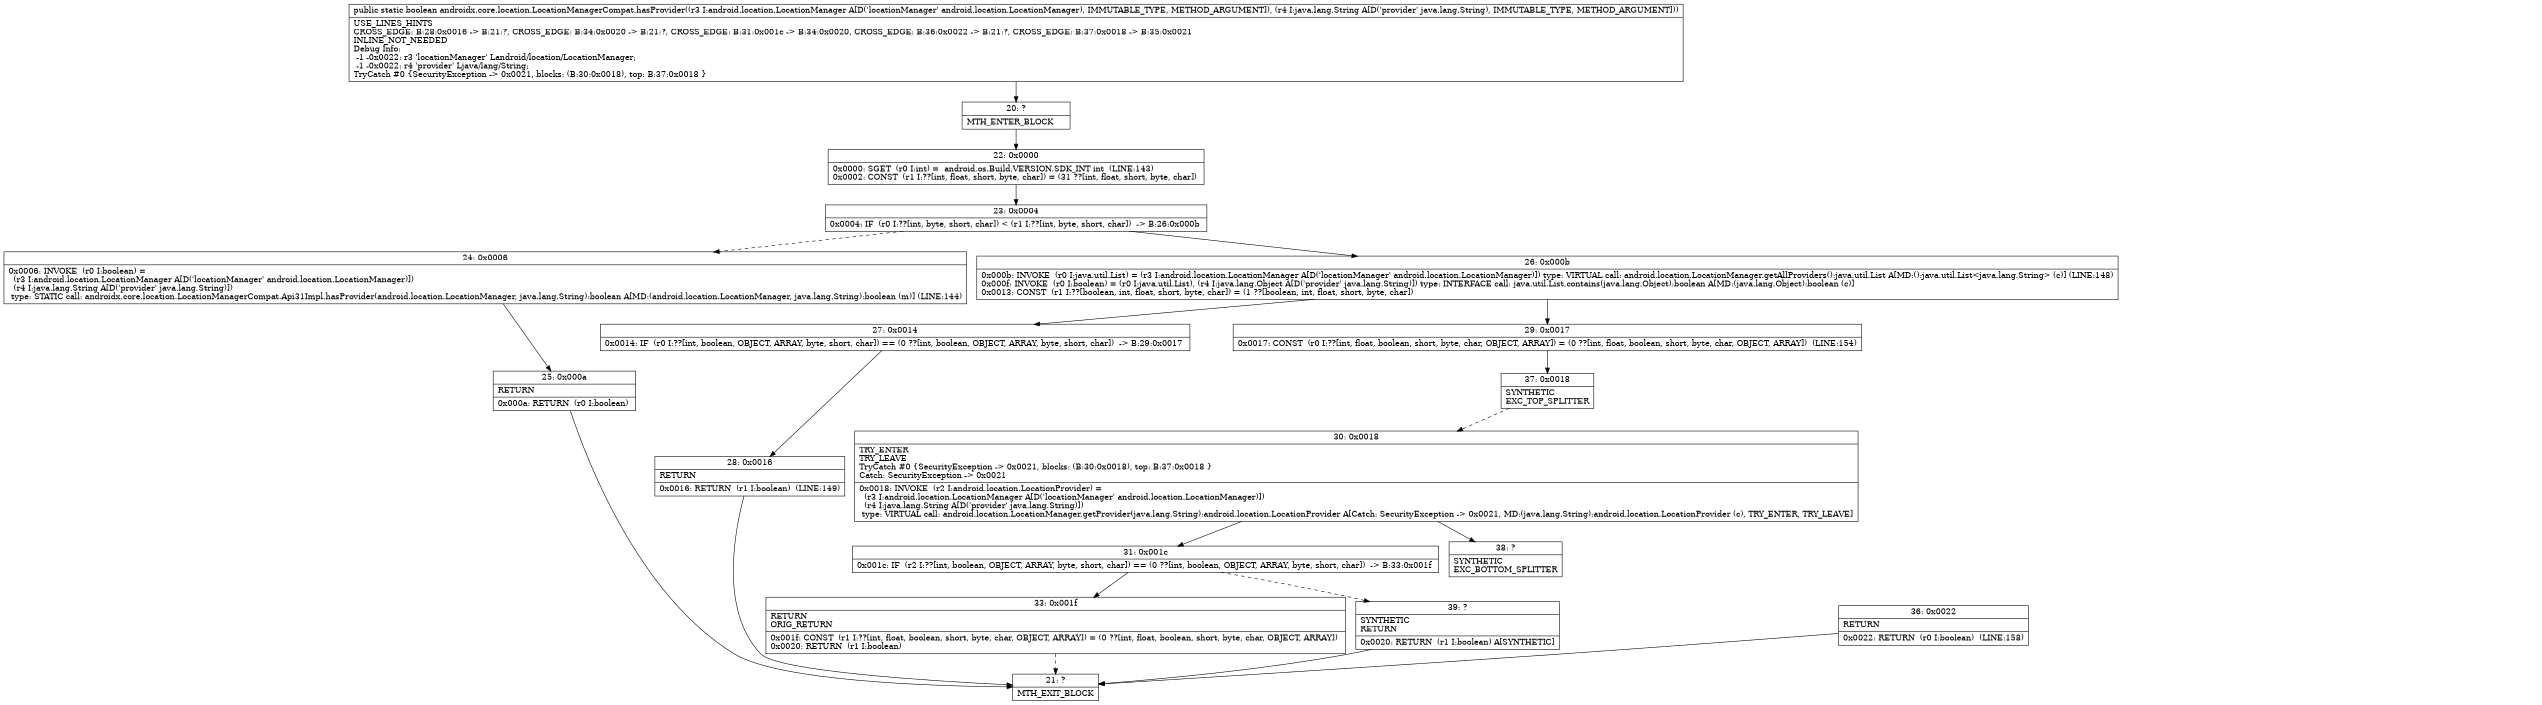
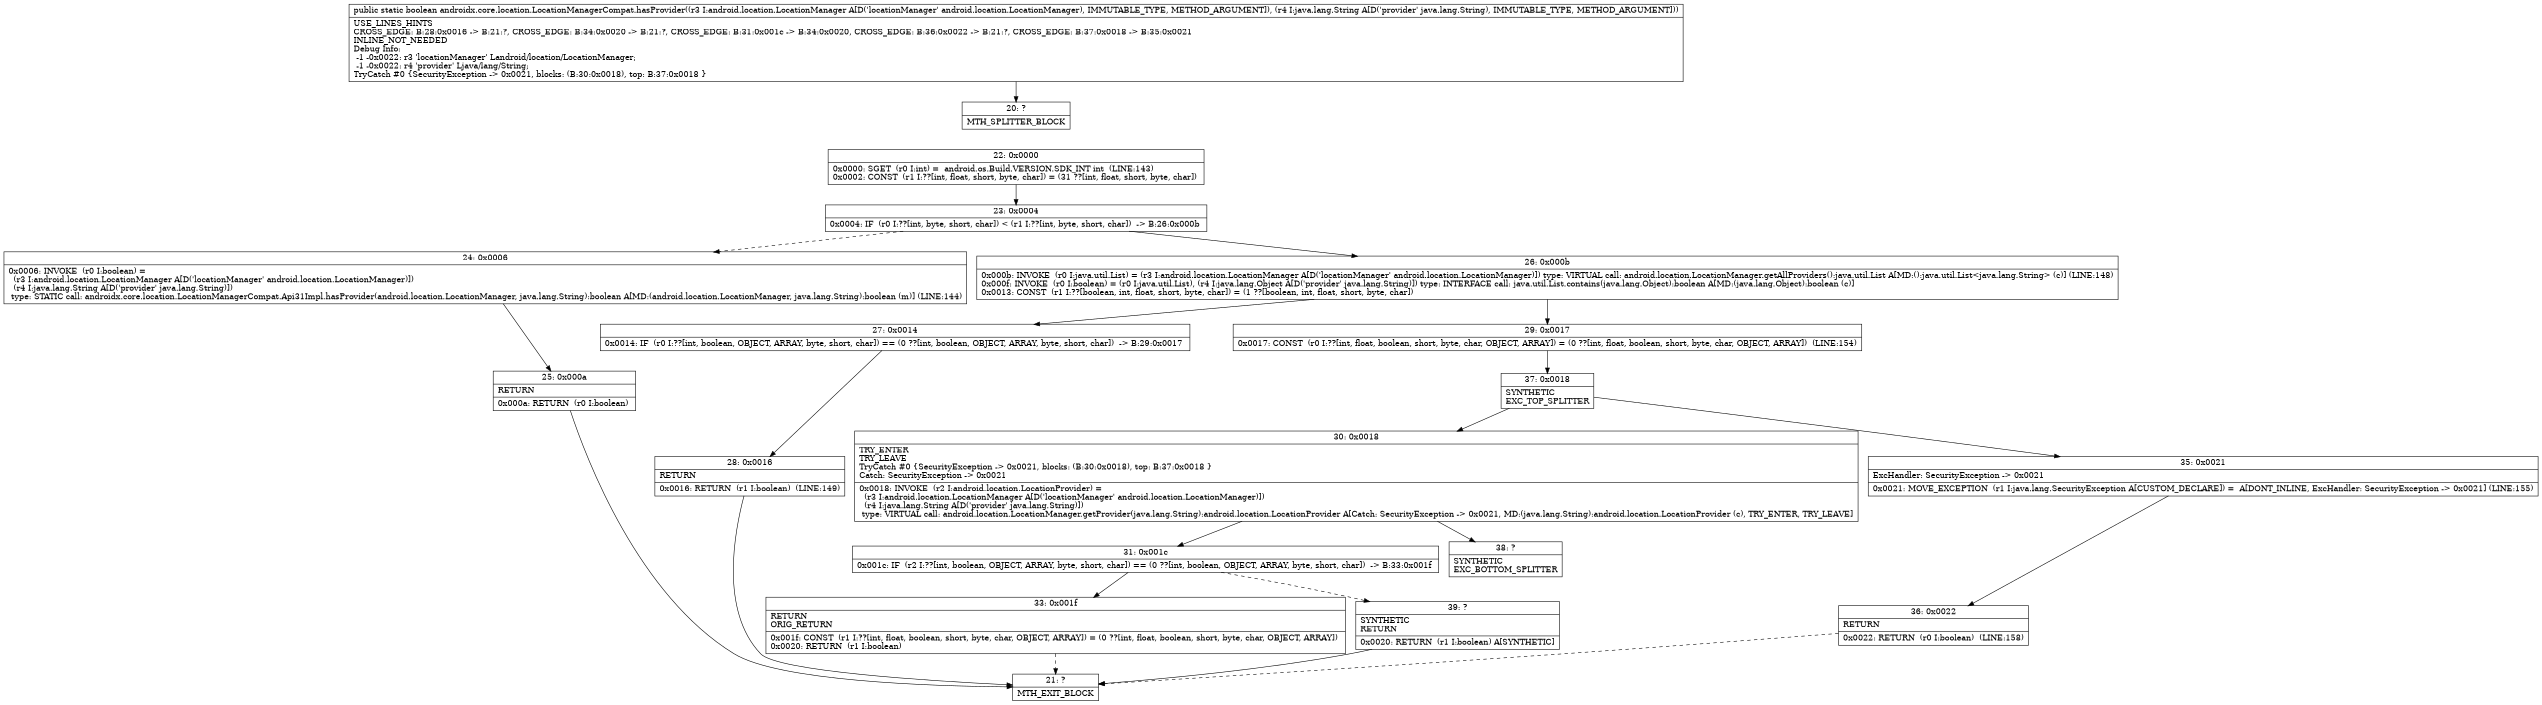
node "20: ?": text "MTH_ENTER_BLOCK" -> "MTH_SPLITTER_BLOCK"
edge "20: ?" -> "22: 0x0000": removed
edge "37: 0x0018" -> "30: 0x0018": style dashed -> solid
node "35: 0x0021": added
edge "36: 0x0022" -> "21: ?": style solid -> dashed
